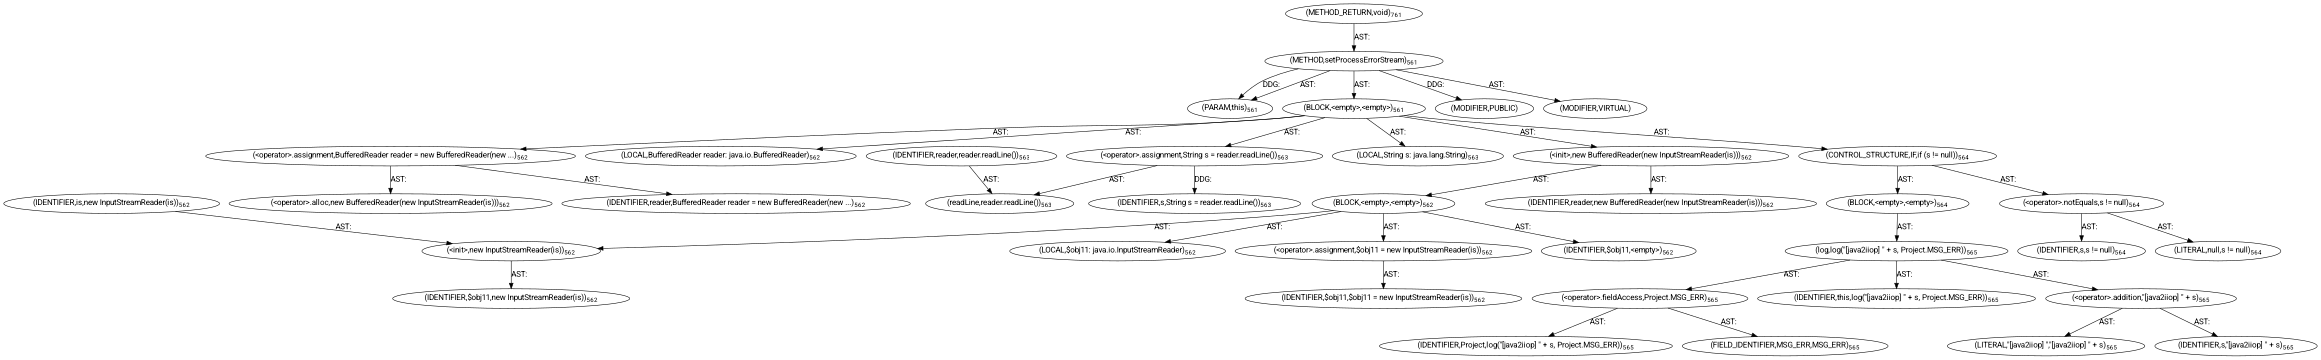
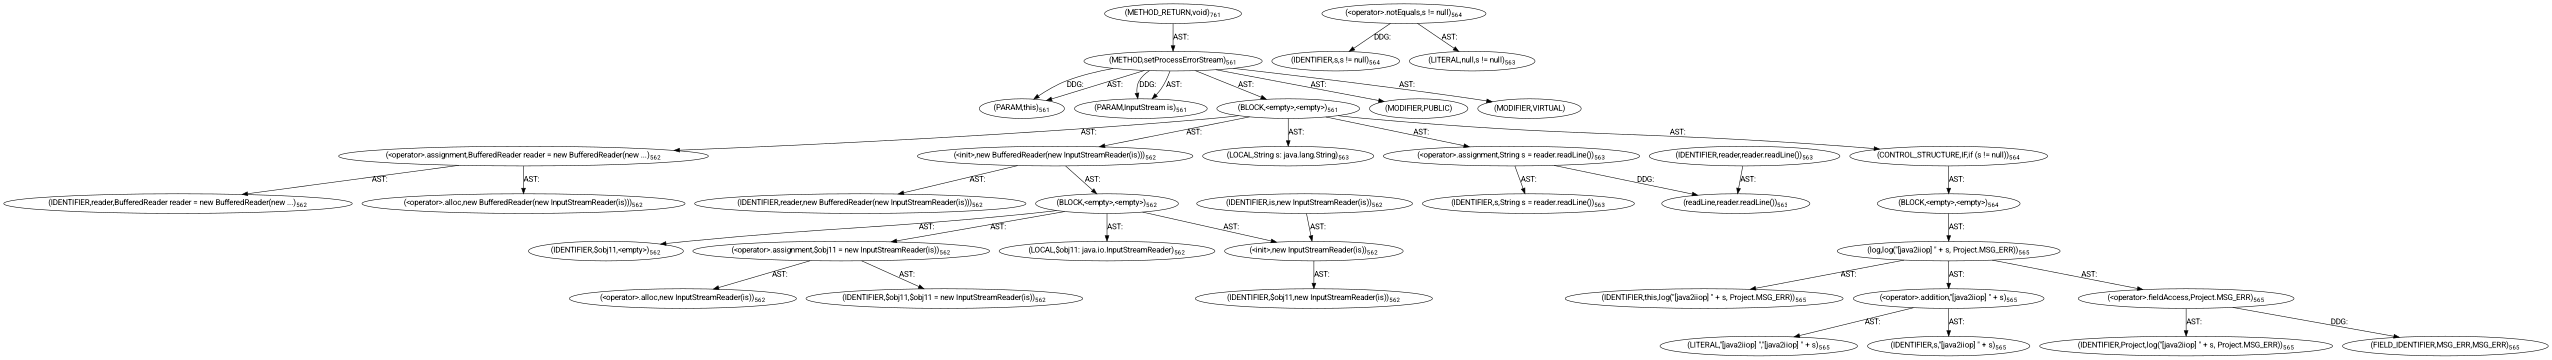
edge "(METHOD,setProcessErrorStream)" -> "(MODIFIER,PUBLIC)": label "DDG: " -> "AST: "
node "(PARAM,InputStream is)": added
node "(LOCAL,BufferedReader reader: java.io.BufferedReader)": removed
edge "(CONTROL_STRUCTURE,IF,if (s != null))" -> "(<operator>.notEquals,s != null)": removed, label "AST:"
edge "(<operator>.assignment,String s = reader.readLine())" -> "(readLine,reader.readLine())": label "AST: " -> "DDG: "
edge "(<operator>.assignment,String s = reader.readLine())" -> "(IDENTIFIER,s,String s = reader.readLine())": label "DDG: " -> "AST: "
edge "(<operator>.notEquals,s != null)" -> "(IDENTIFIER,s,s != null)": label "AST: " -> "DDG: "
node "(LITERAL,null,s != null)": text "564" -> "563"
node "(<operator>.alloc,new InputStreamReader(is))": added
edge "(<operator>.fieldAccess,Project.MSG_ERR)" -> "(FIELD_IDENTIFIER,MSG_ERR,MSG_ERR)": label "AST: " -> "DDG: "
